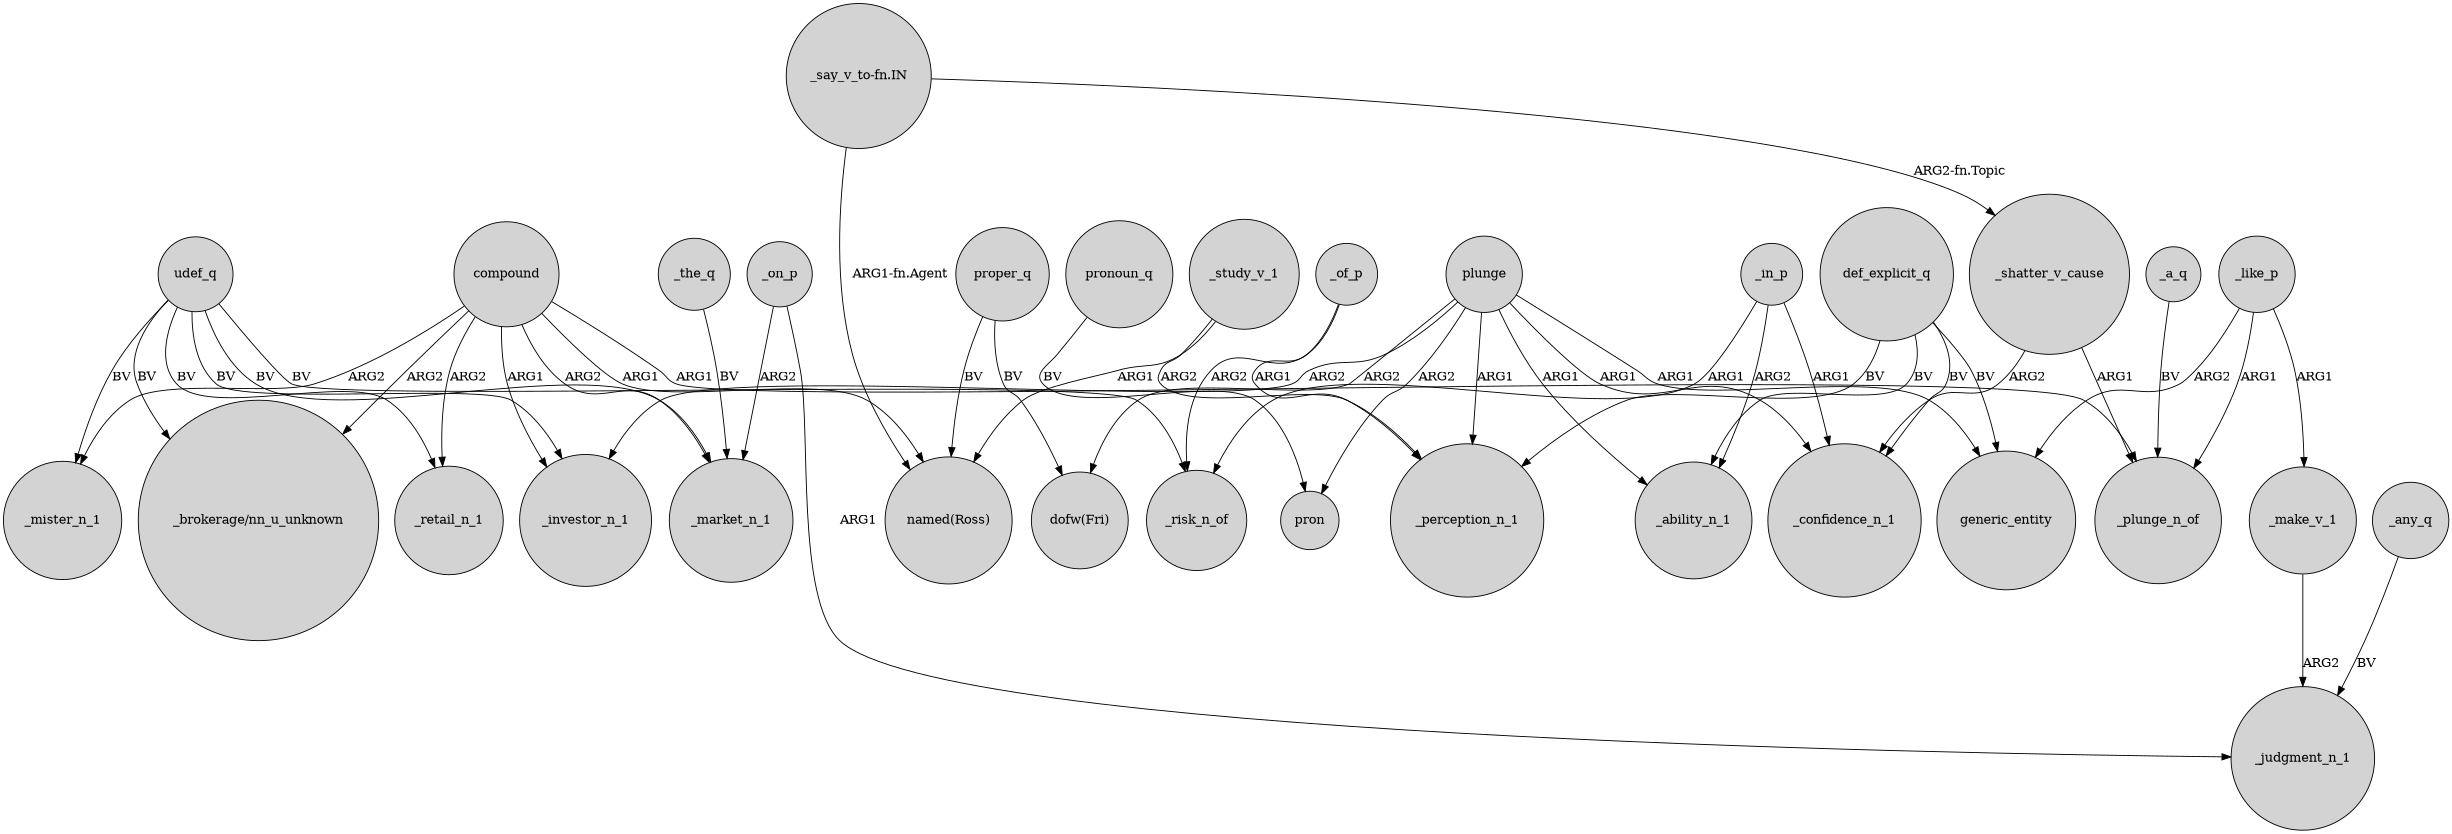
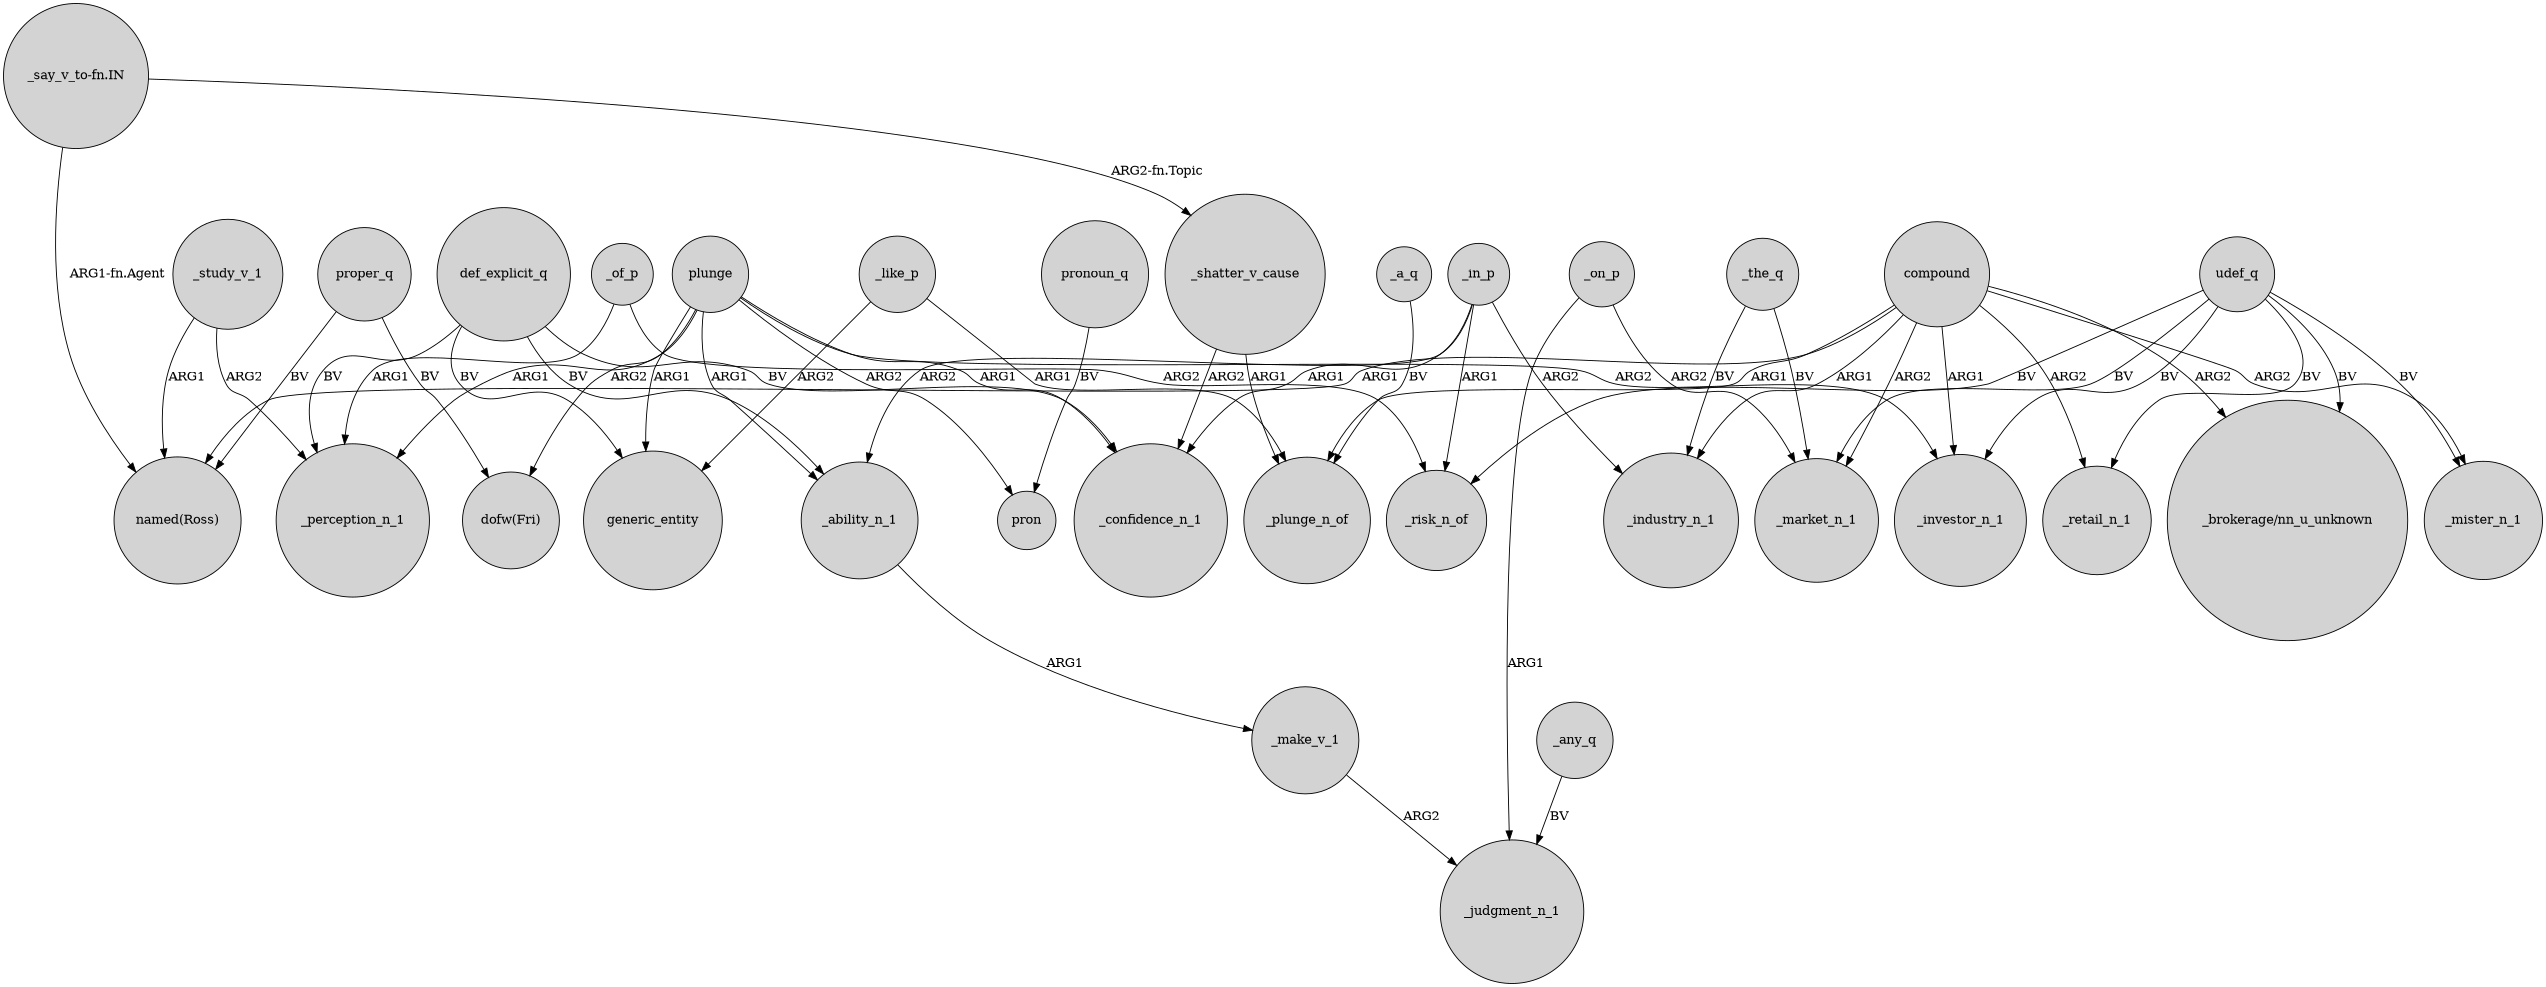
edge "_like_p" -> "_make_v_1": now "_ability_n_1" -> "_make_v_1"
node "_industry_n_1": added
